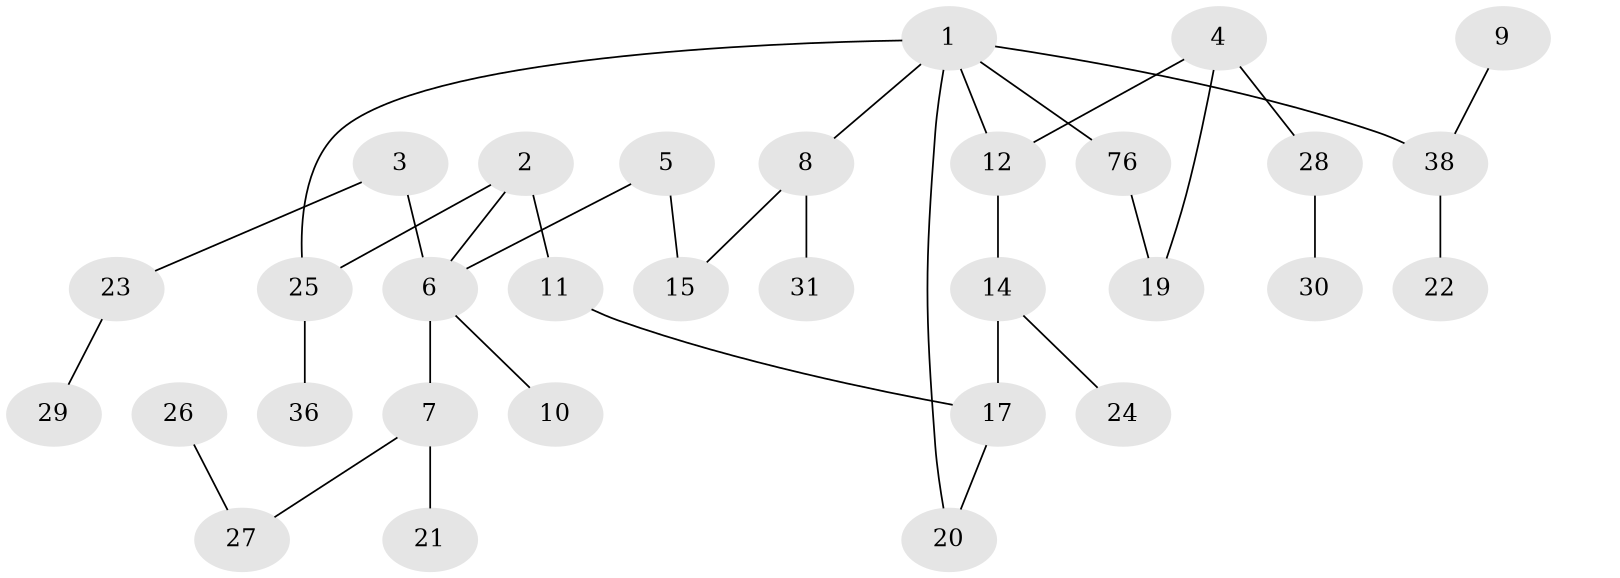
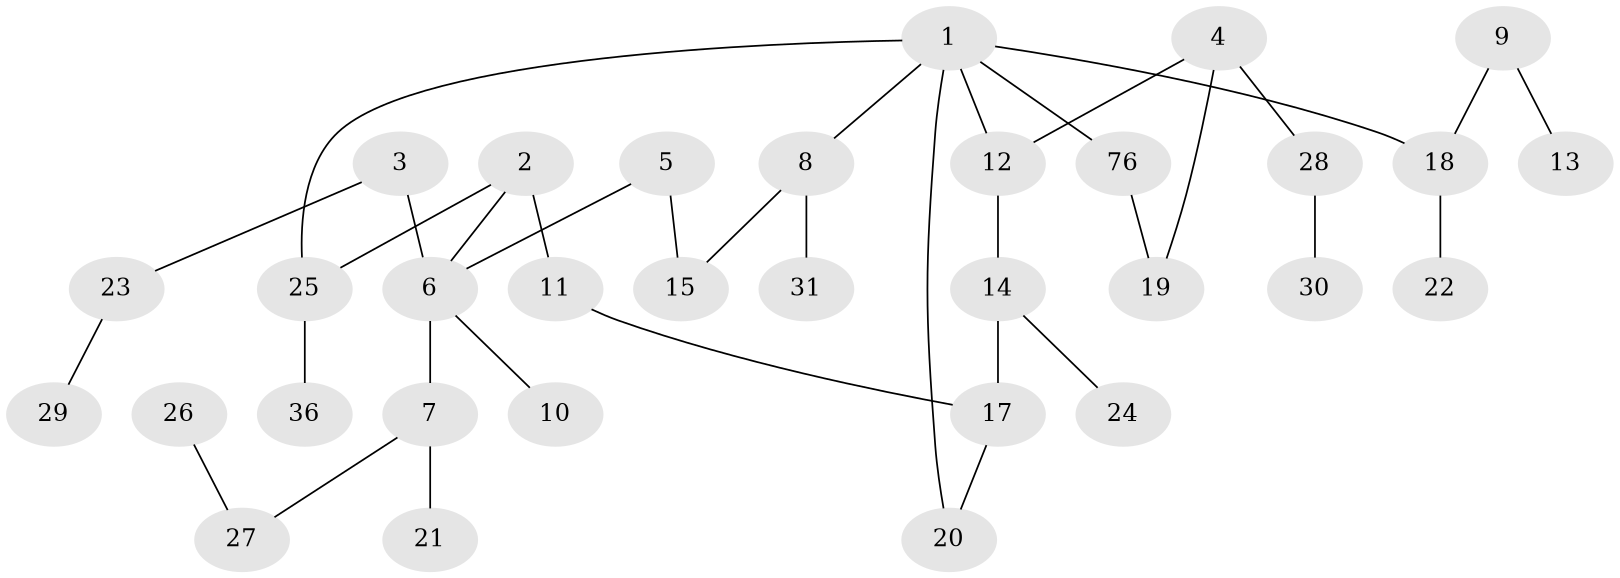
node "38": label "38" -> "18"
node "13": added
